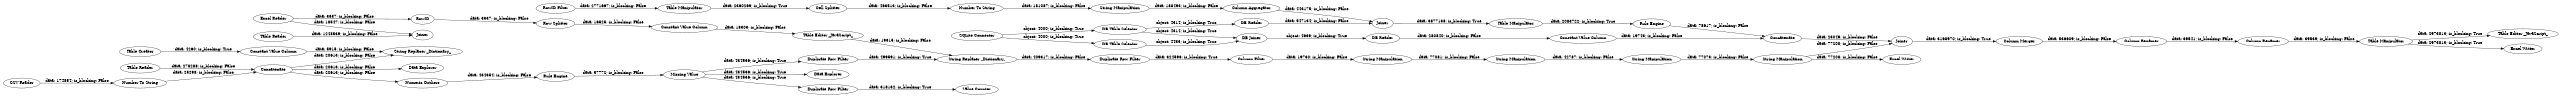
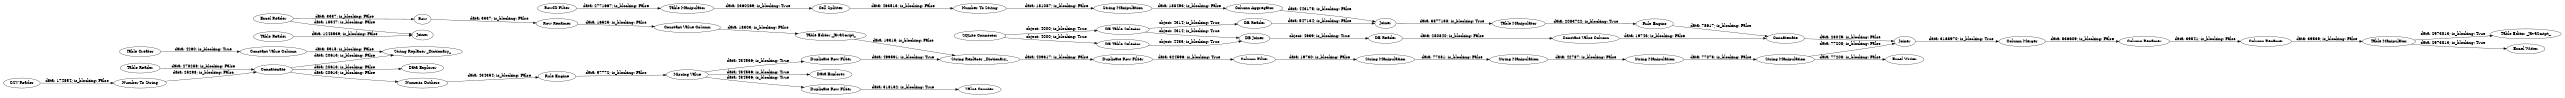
node "RowID": label "RowID" -> "Row"
node "Row Splitter": label "Row Splitter" -> "Row Renamer"
